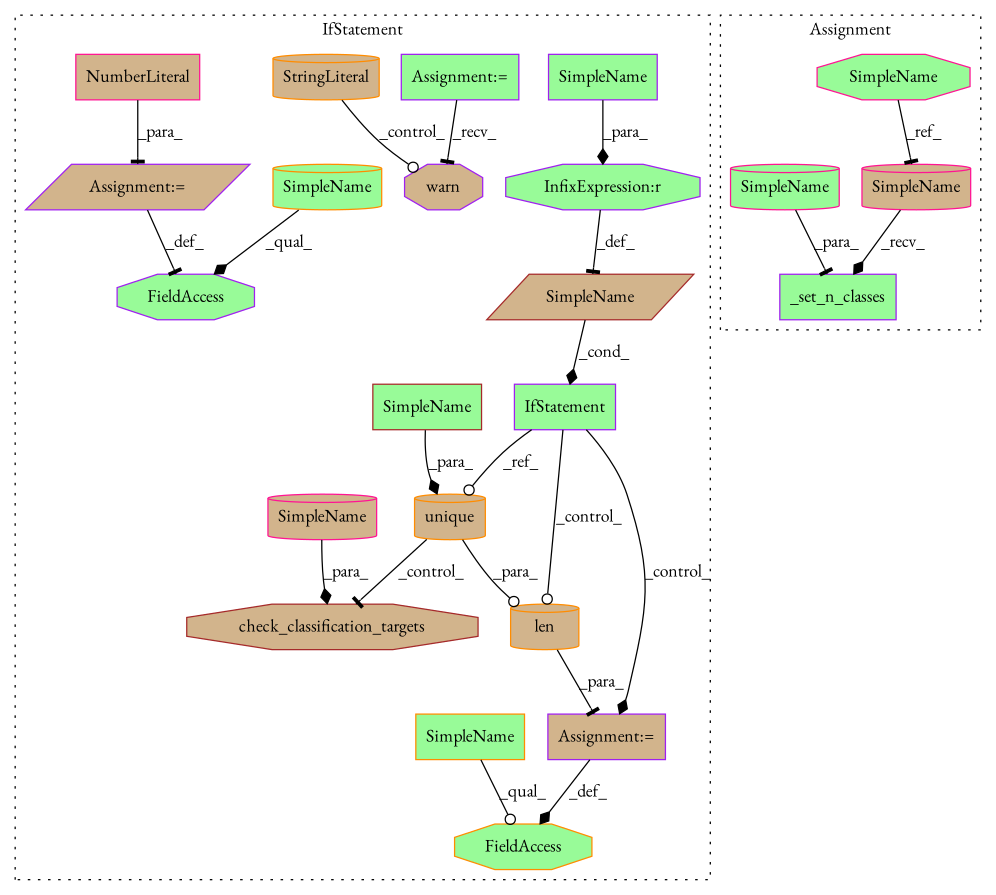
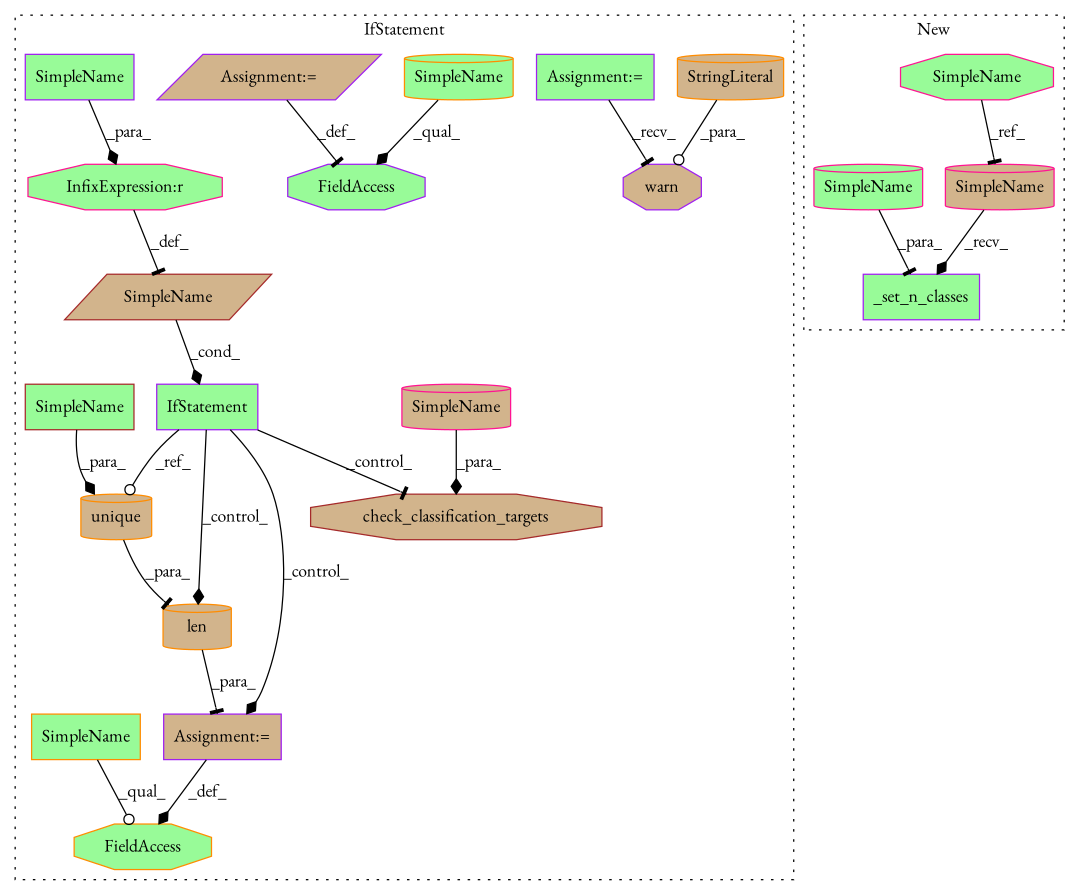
cluster "Assignment": label "Assignment" -> "New"
node "NumberLiteral": removed
edge "StringLiteral" -> "warn": label "_control_" -> "_para_"
node "InfixExpression:r": color purple -> deeppink
edge "IfStatement" -> "len": arrowhead odot -> diamond
edge "unique" -> "check_classification_targets": now "IfStatement" -> "check_classification_targets"
edge "unique" -> "len": arrowhead odot -> tee
